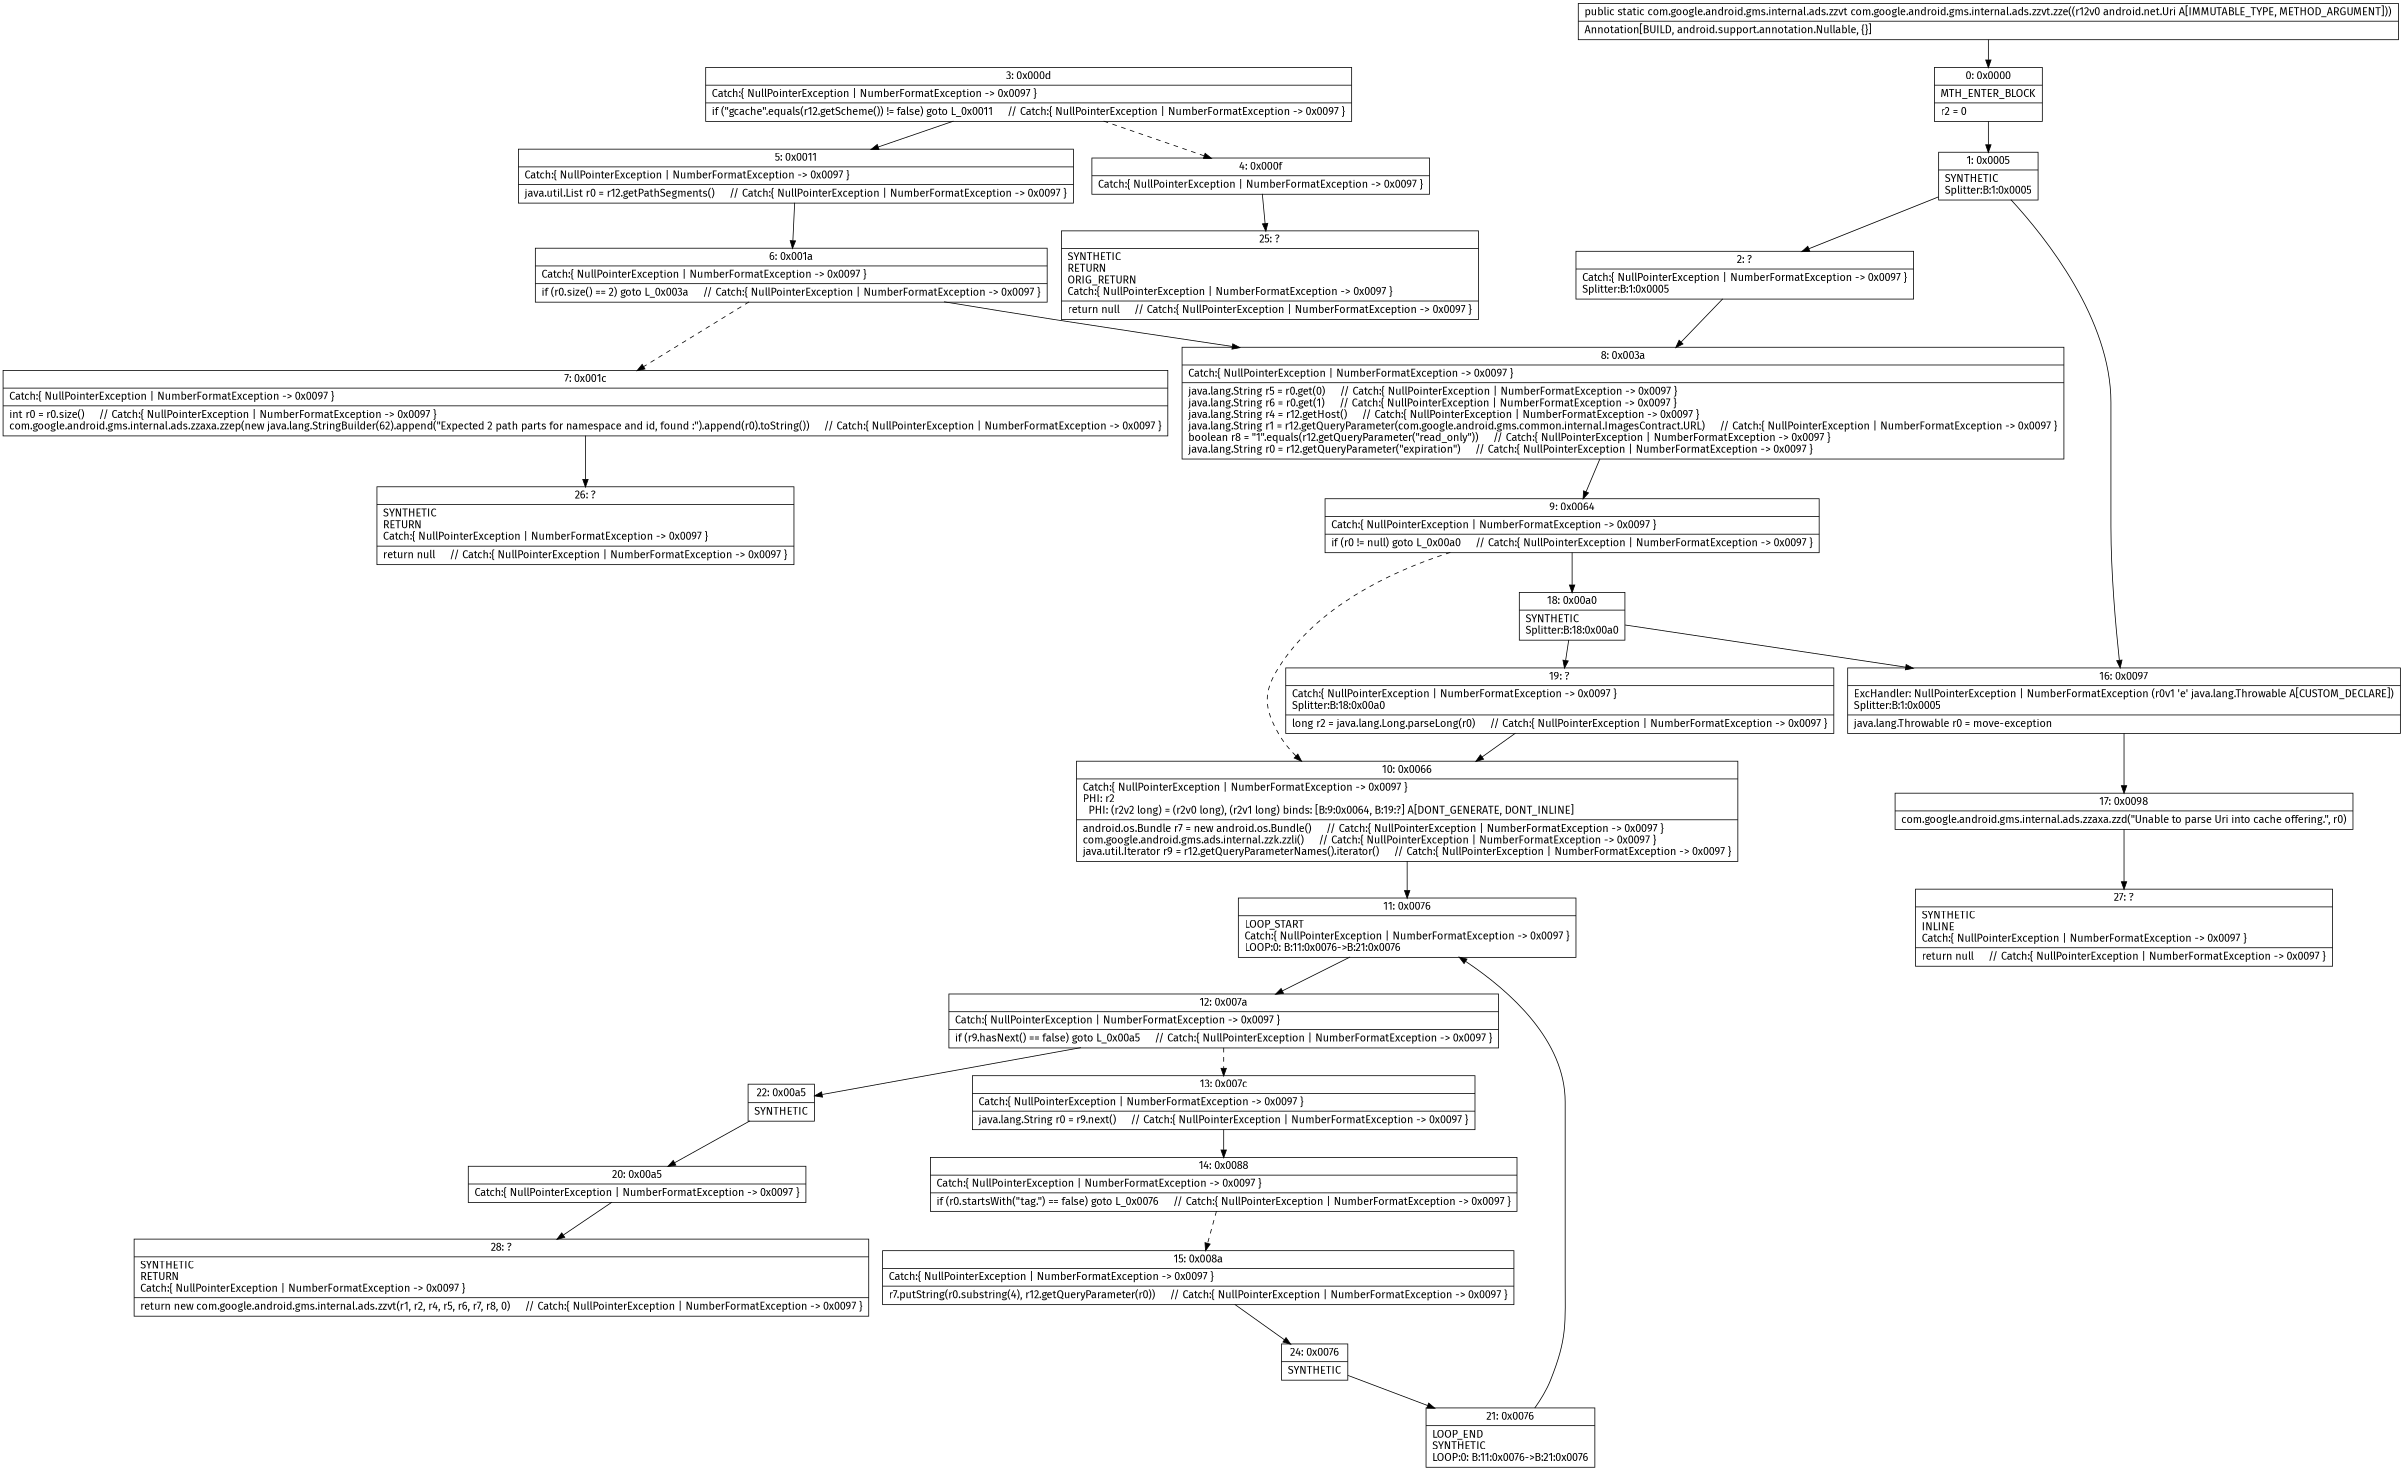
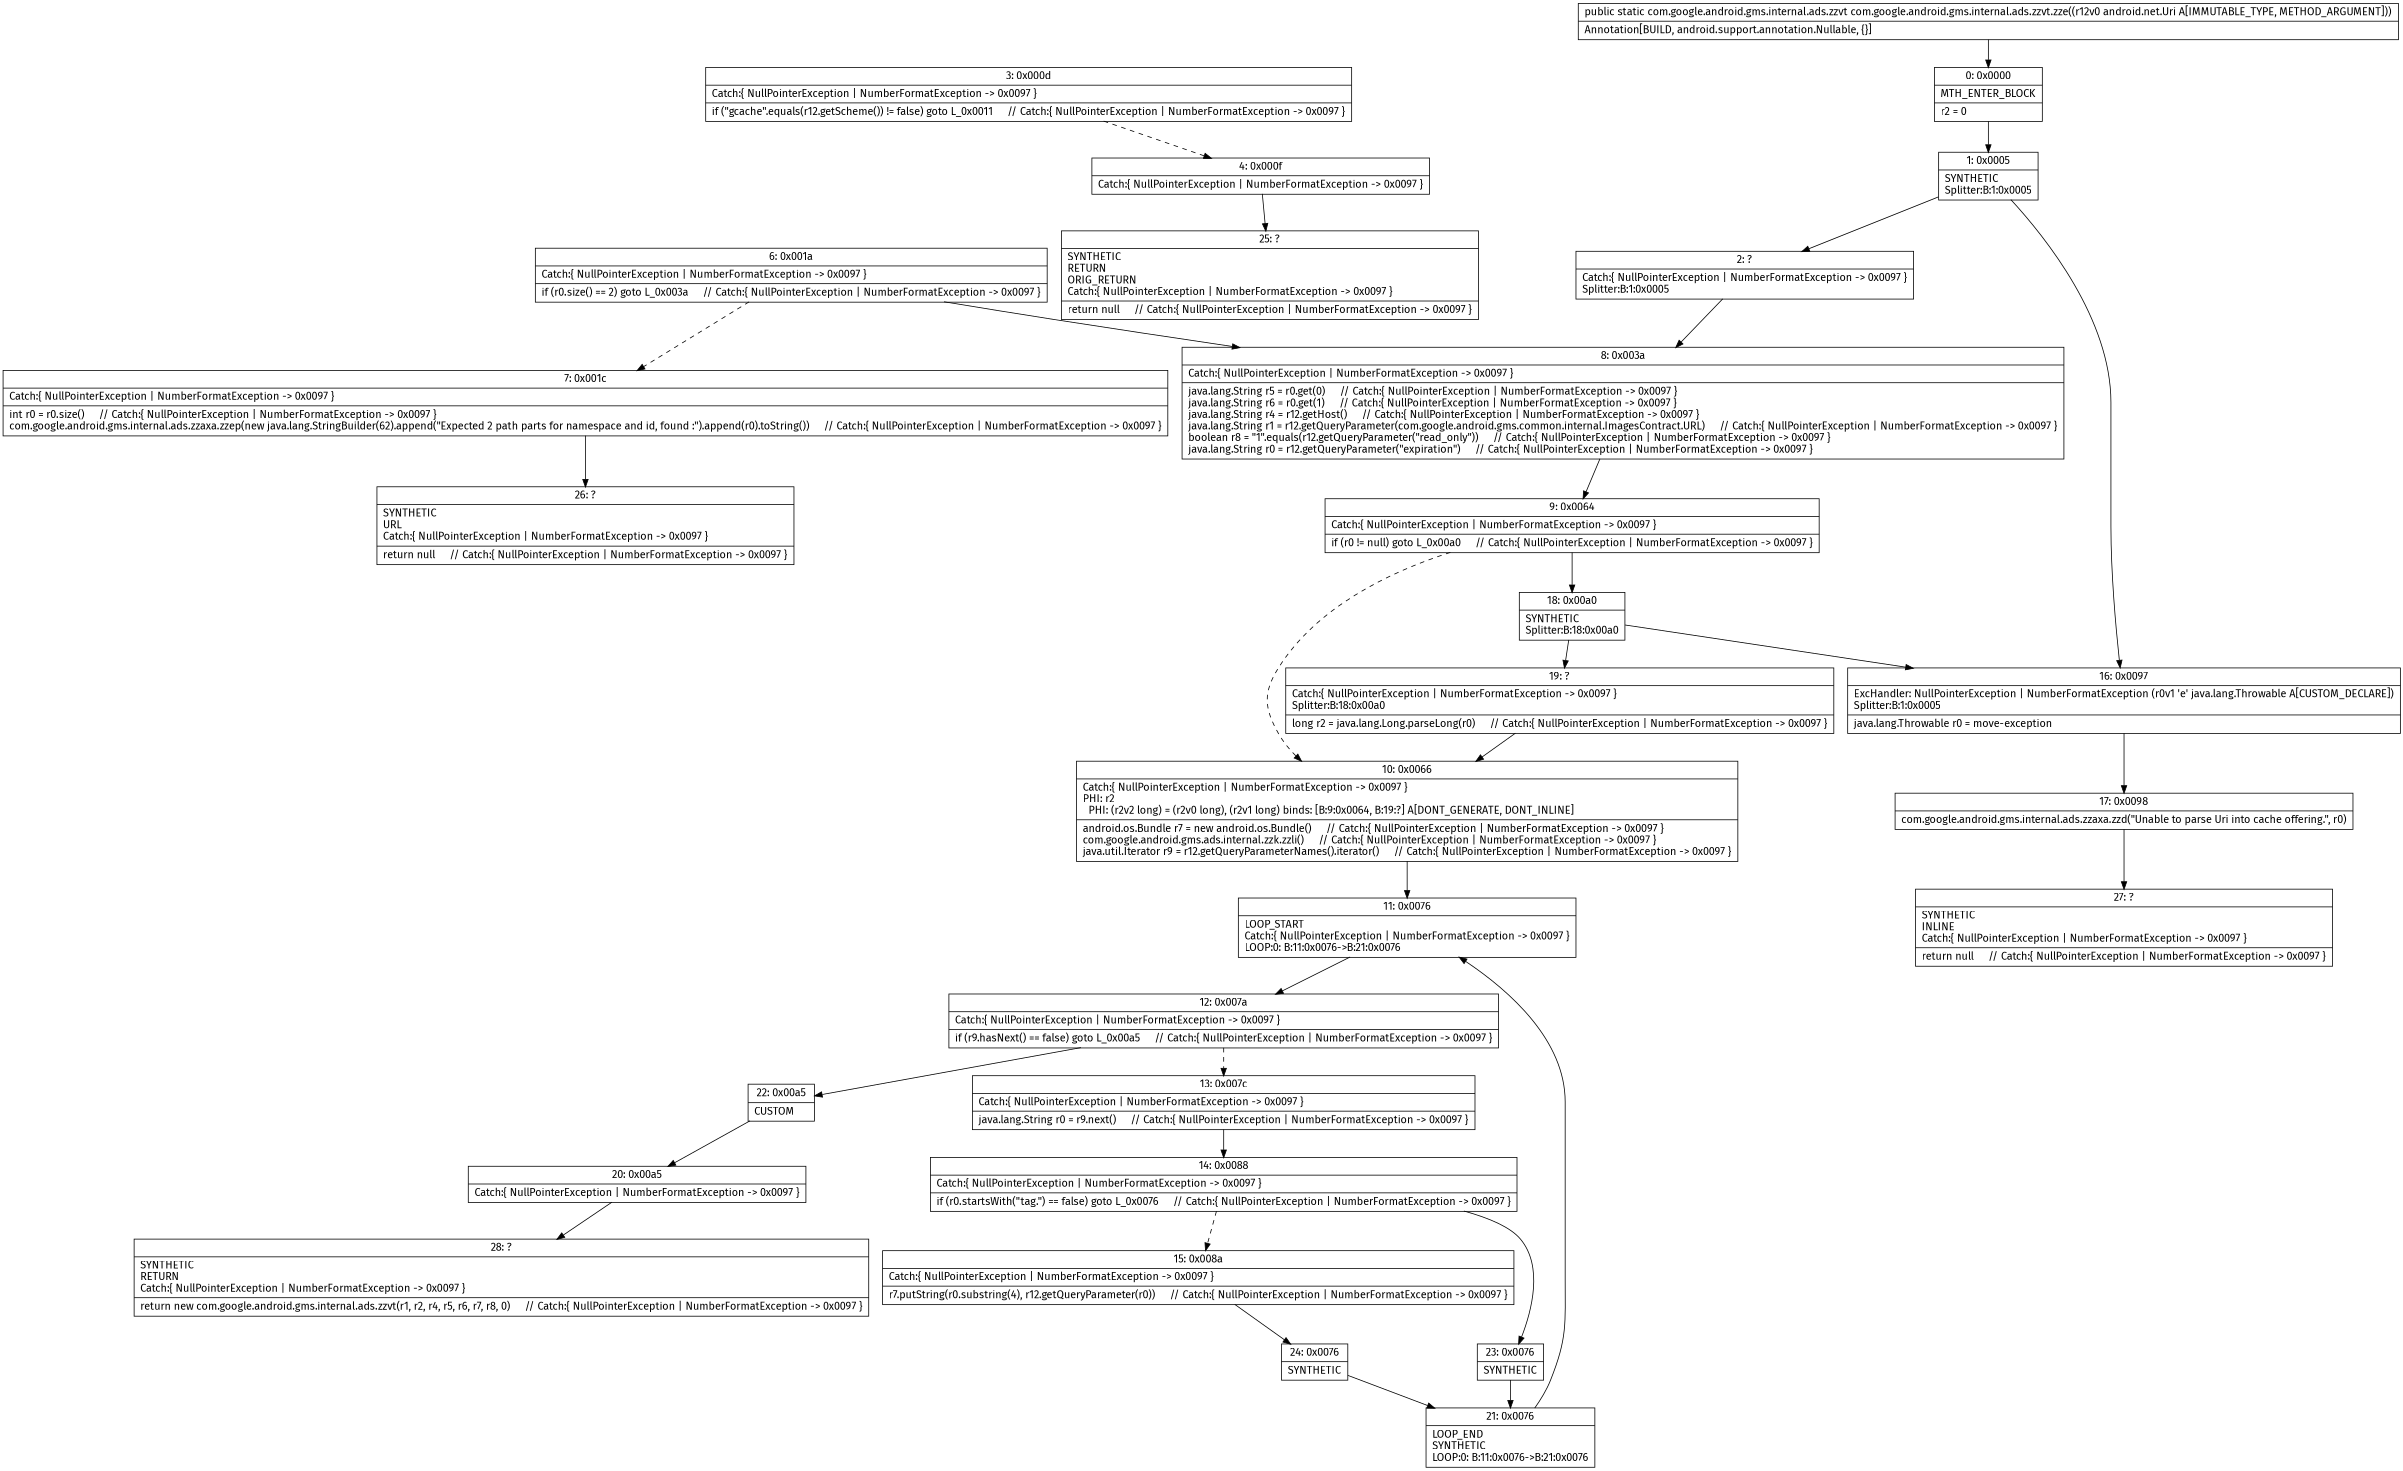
node "5: 0x0011": removed
node "26: ?": text "RETURN" -> "URL"
node "22: 0x00a5": text "SYNTHETIC" -> "CUSTOM"
node "23: 0x0076": added
